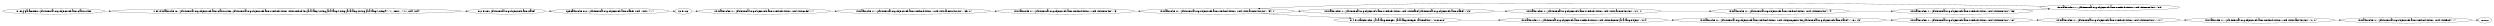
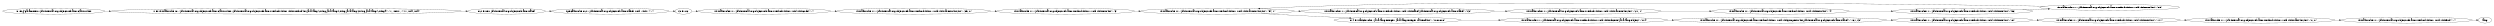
node "return": label "return" -> "lang"
